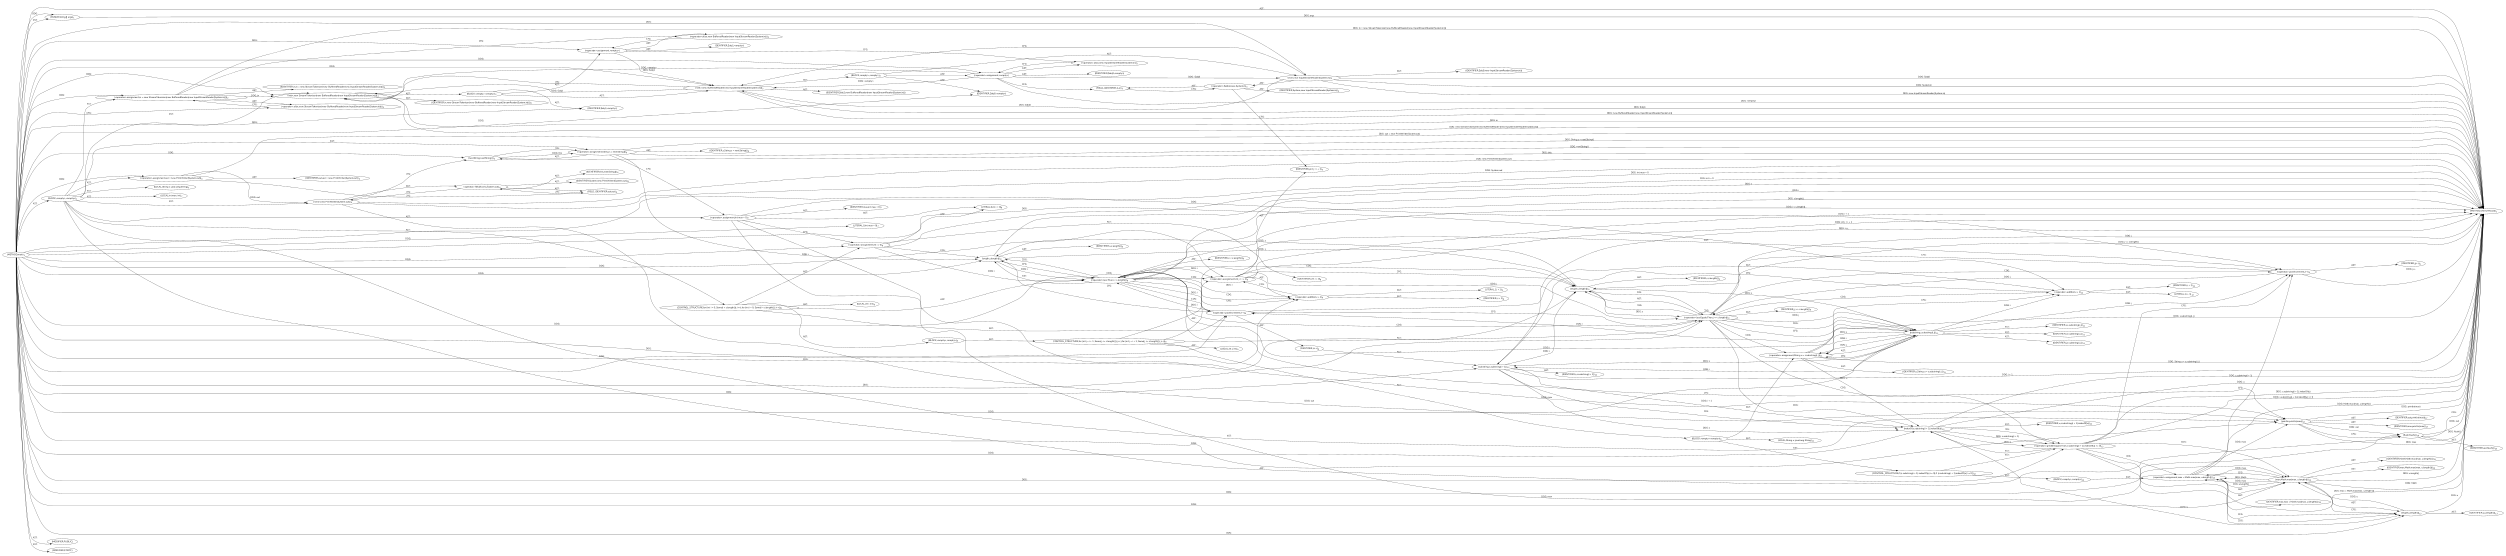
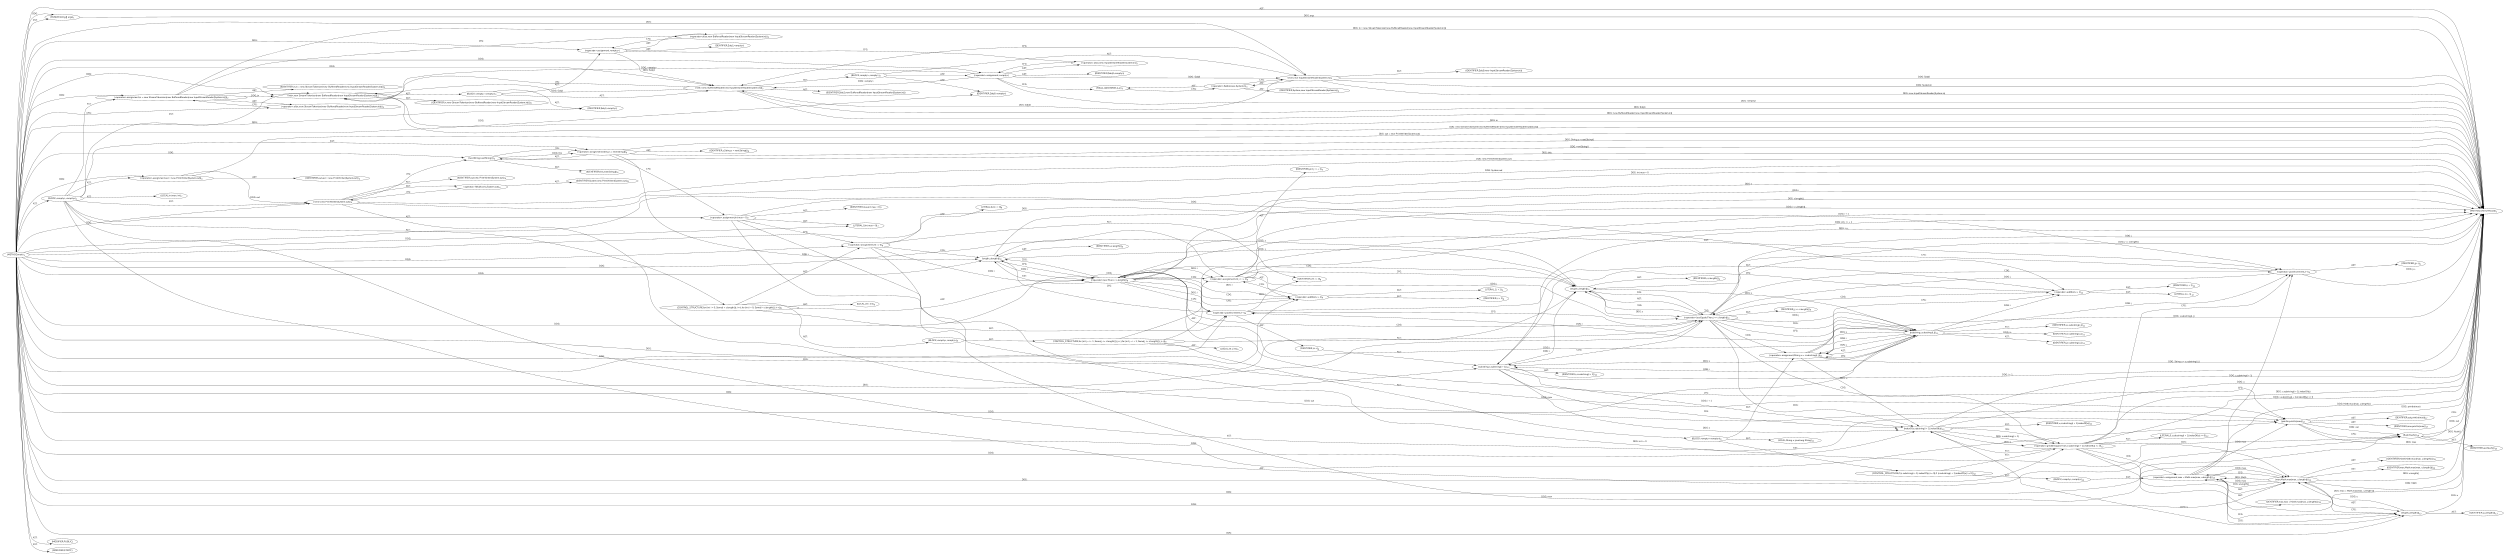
edge "(<operator>.fieldAccess,System.in)" -> "(IDENTIFIER,j,int j = i + 1)": now "(<operator>.fieldAccess,System.in)" -> "(<init>,new InputStreamReader(System.in))"
node "(IDENTIFIER,out,new PrintWriter(System.out))": added
edge "(<operator>.assignment,int i = 0)" -> "(METHOD_RETURN,void)": now "(<operator>.assignment,int i = 0)" -> "(flush,flush())"
edge "(<operator>.fieldAccess,System.out)" -> "(IDENTIFIER,this,nextString())": now "(nextString,nextString())" -> "(IDENTIFIER,this,nextString())"
node "(LOCAL,String s: java.lang.String)": removed
node "(FIELD_IDENTIFIER,out,out)": removed
edge "(METHOD,main)" -> "(<init>,new PrintWriter(System.out))": added, label "DDG:"
edge "(<operator>.assignment,int max = 0)" -> "(LITERAL,0,int i = 0)": now "(<operator>.assignment,int max = 0)" -> "(LITERAL,0,int max = 0)"
node "(IDENTIFIER,i,i < s.length())": removed
edge "(<operator>.postIncrement,i++)" -> "(<operator>.lessThan,i < s.length())": now "(<operator>.postIncrement,i++)" -> "(IDENTIFIER,i,int i = 0)"
edge "(substring,s.substring(i, j))" -> "(IDENTIFIER,i,s.substring(i, j))": label "AST: " -> "DDG: in"
edge "(<operator>.lessEqualsThan,j <= s.length())" -> "(substring,s.substring(i + 1))": added, label "CDG:"
node "(IDENTIFIER,u,String u = s.substring(i, j))": removed
node "(LITERAL,0,s.substring(i + 1).indexOf(u) >= 0)": added
